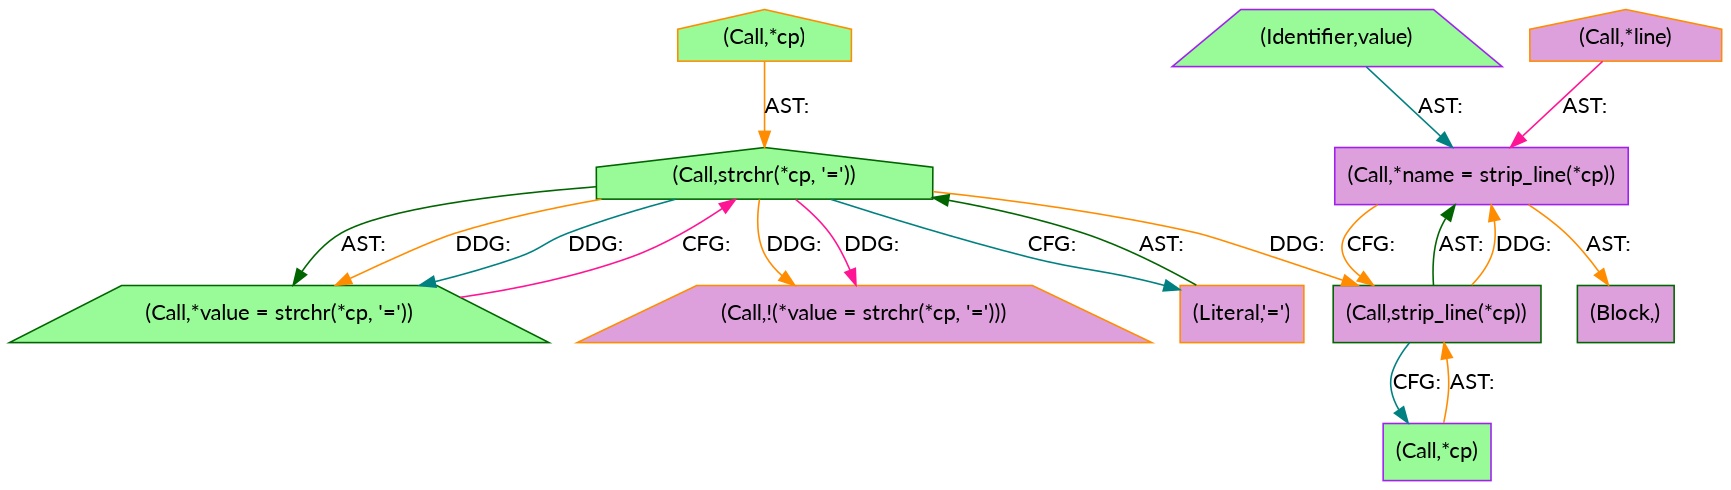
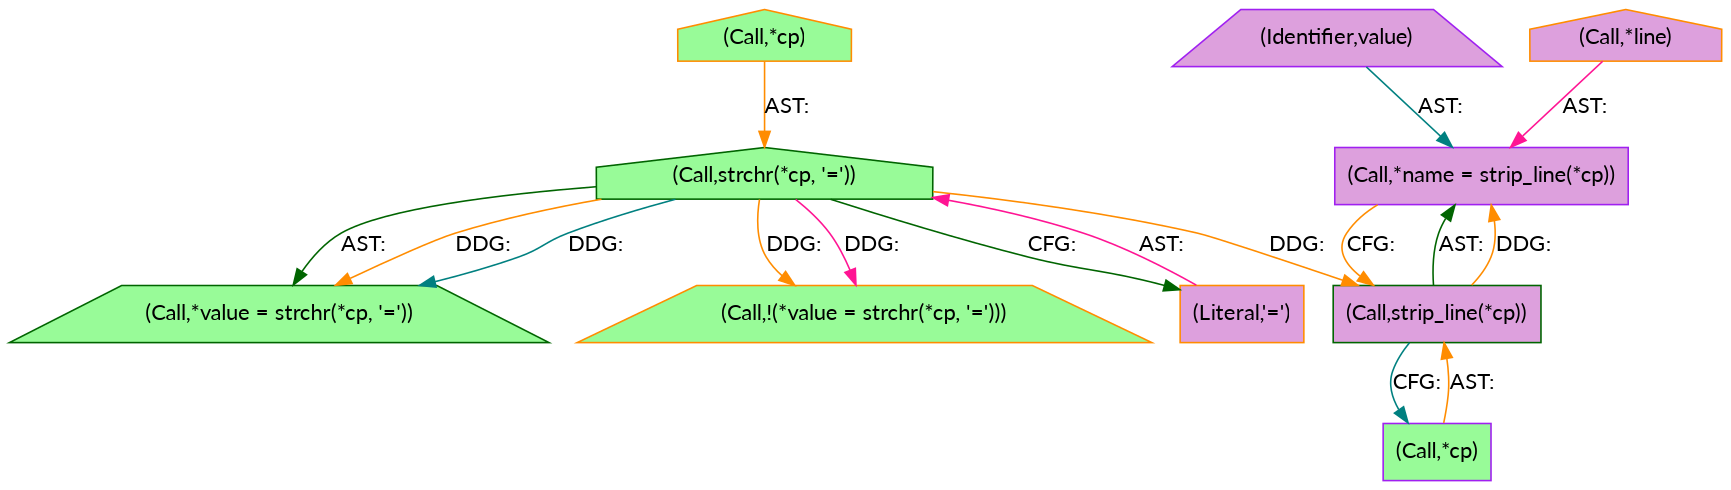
node "(Identifier,value)": fillcolor palegreen -> plum
edge "(Literal,'=')" -> "(Call,strchr(*cp, '='))": color darkgreen -> deeppink
edge "(Call,strchr(*cp, '='))" -> "(Literal,'=')": color teal -> darkgreen
edge "(Call,*value = strchr(*cp, '='))" -> "(Call,strchr(*cp, '='))": removed, label "CFG:"
node "(Call,!(*value = strchr(*cp, '=')))": fillcolor plum -> palegreen
node "(Block,)": removed
